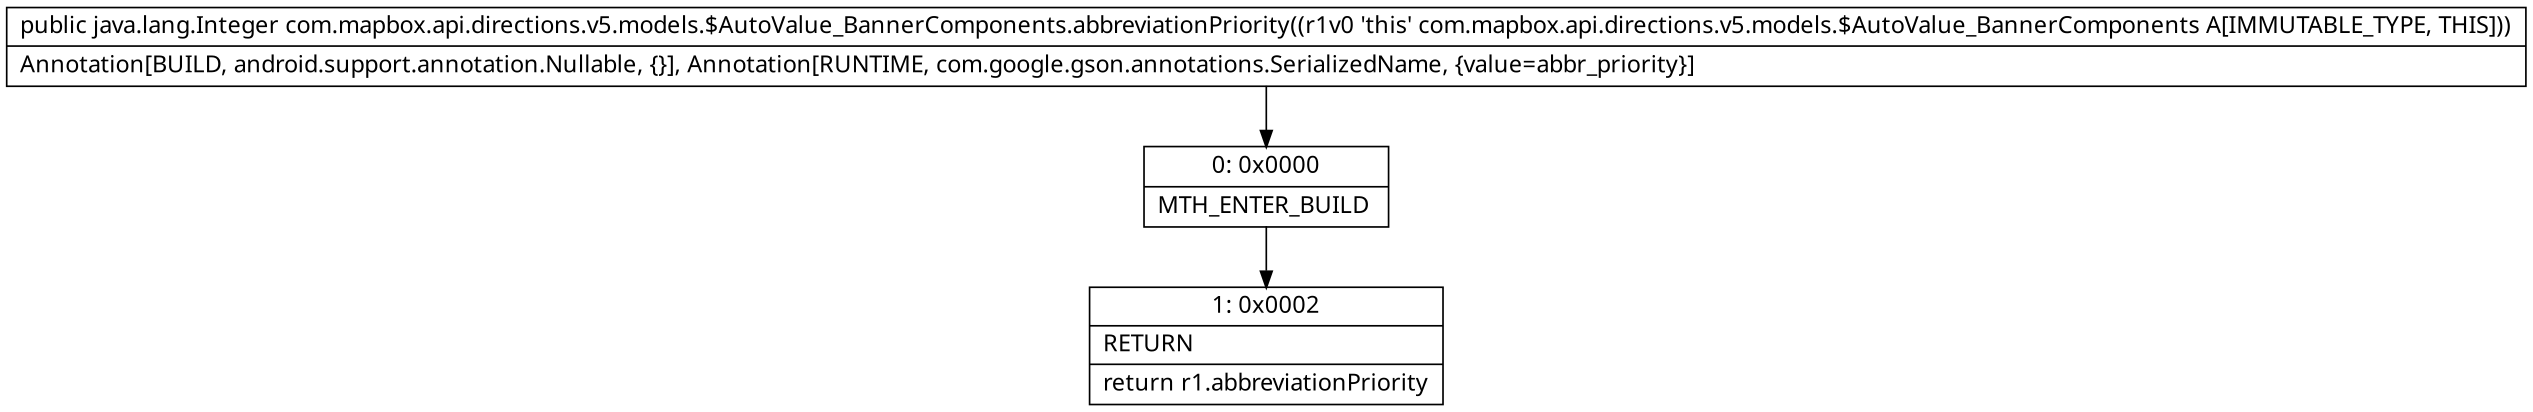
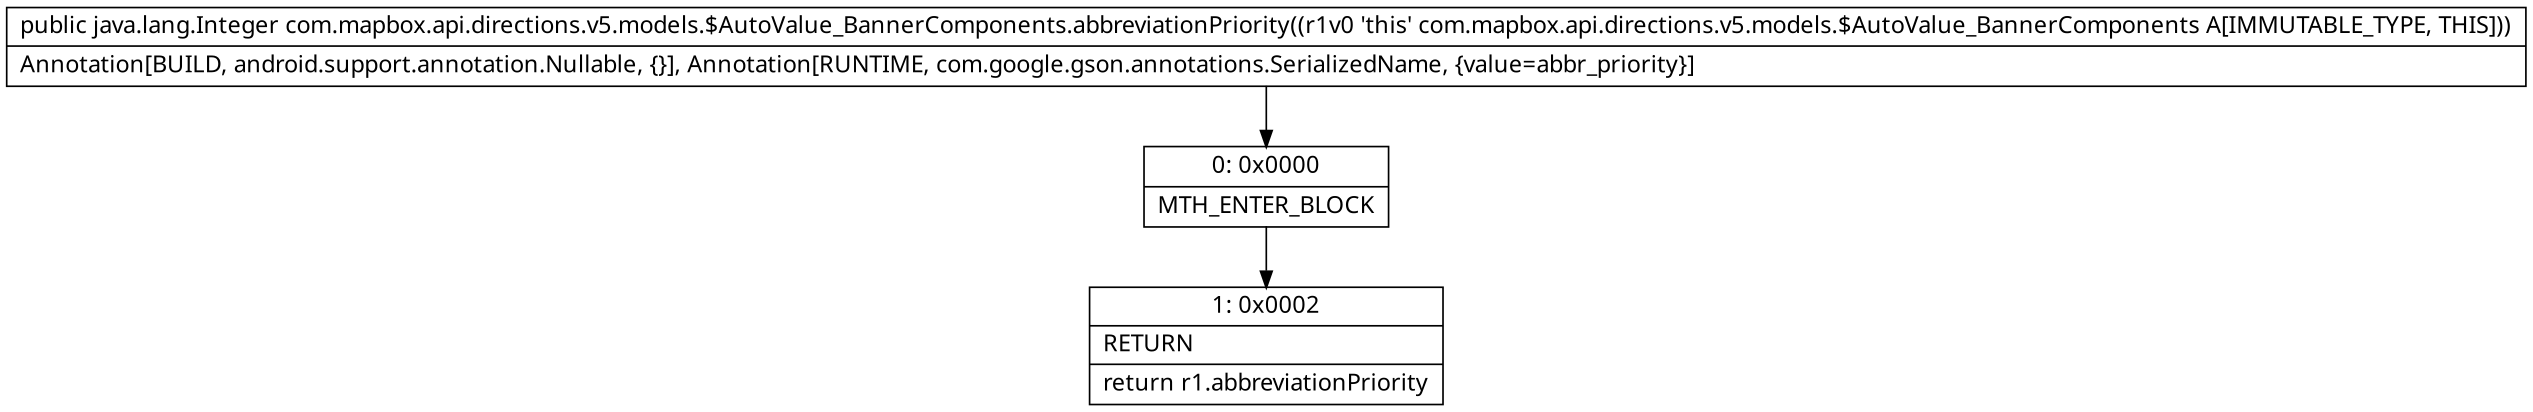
node "0: 0x0000": text "MTH_ENTER_BUILD" -> "MTH_ENTER_BLOCK"
